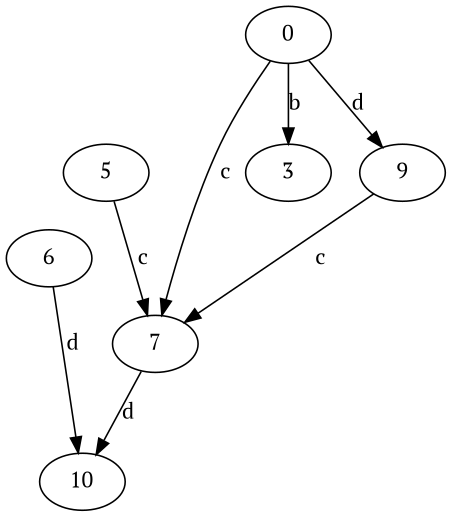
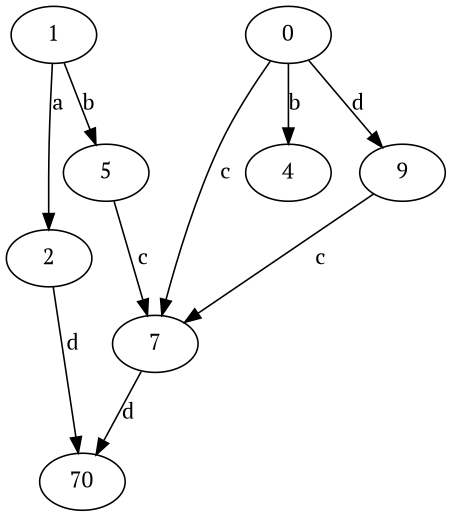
node "1": added
node "3": label "3" -> "4"
node "6": label "6" -> "2"
node "10": label "10" -> "70"
